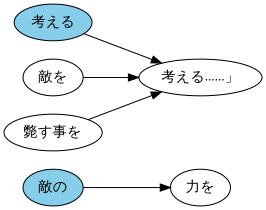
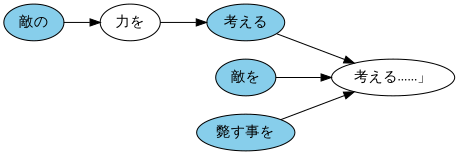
edge "力を" -> "考える": added
node "敵を": fillcolor white -> skyblue
node "斃す事を": fillcolor white -> skyblue
